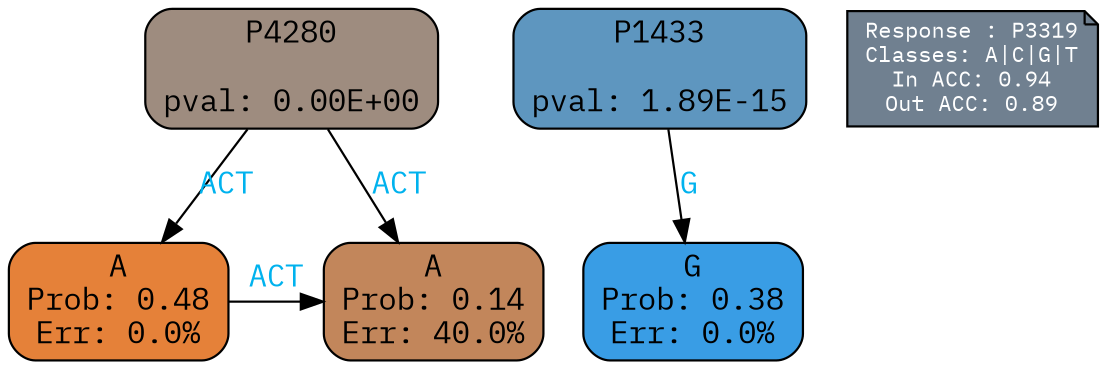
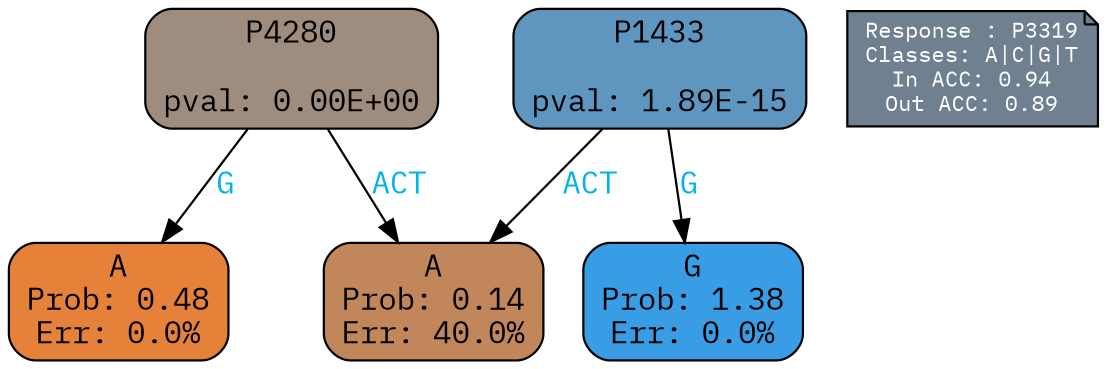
edge "P4280 pval: 0.00E+00" -> "A Prob: 0.48 Err: 0.0%": label "ACT" -> "G"
edge "A Prob: 0.48 Err: 0.0%" -> "A Prob: 0.14 Err: 40.0%": now "P1433 pval: 1.89E-15" -> "A Prob: 0.14 Err: 40.0%"
node "G Prob: 0.38 Err: 0.0%": label "G Prob: 0.38 Err: 0.0%" -> "G Prob: 1.38 Err: 0.0%"
